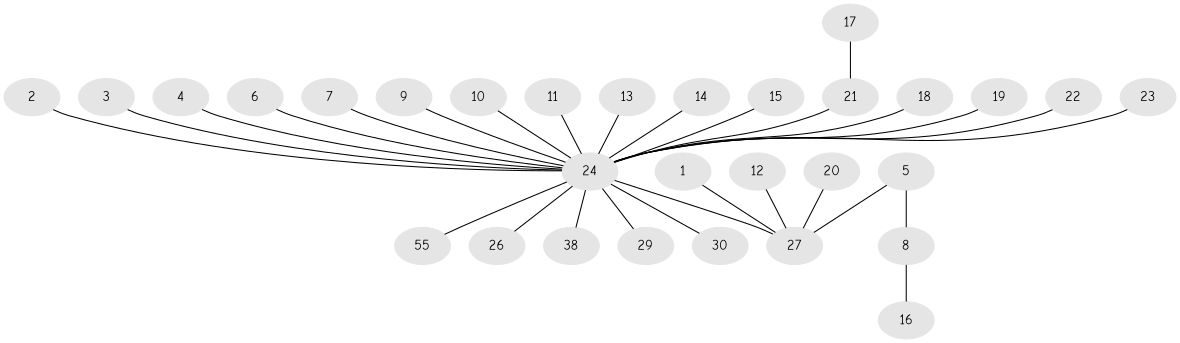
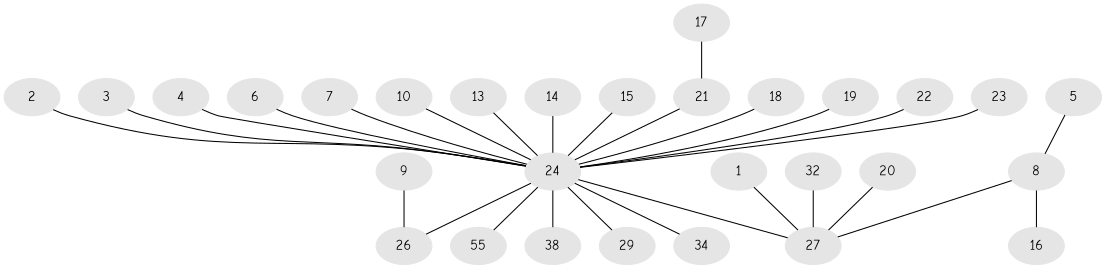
node "11": removed
edge "9" -- "24": now "9" -- "26"
node "12": label "12" -> "32"
edge "5" -- "27": now "8" -- "27"
node "30": label "30" -> "34"
